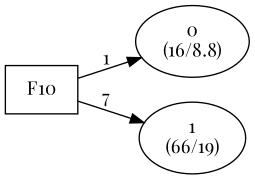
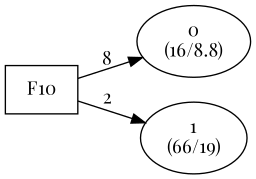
edge "F10" -> "0 (16/8.8)": label "1" -> "8"
edge "F10" -> "1 (66/19)": label "7" -> "2"
